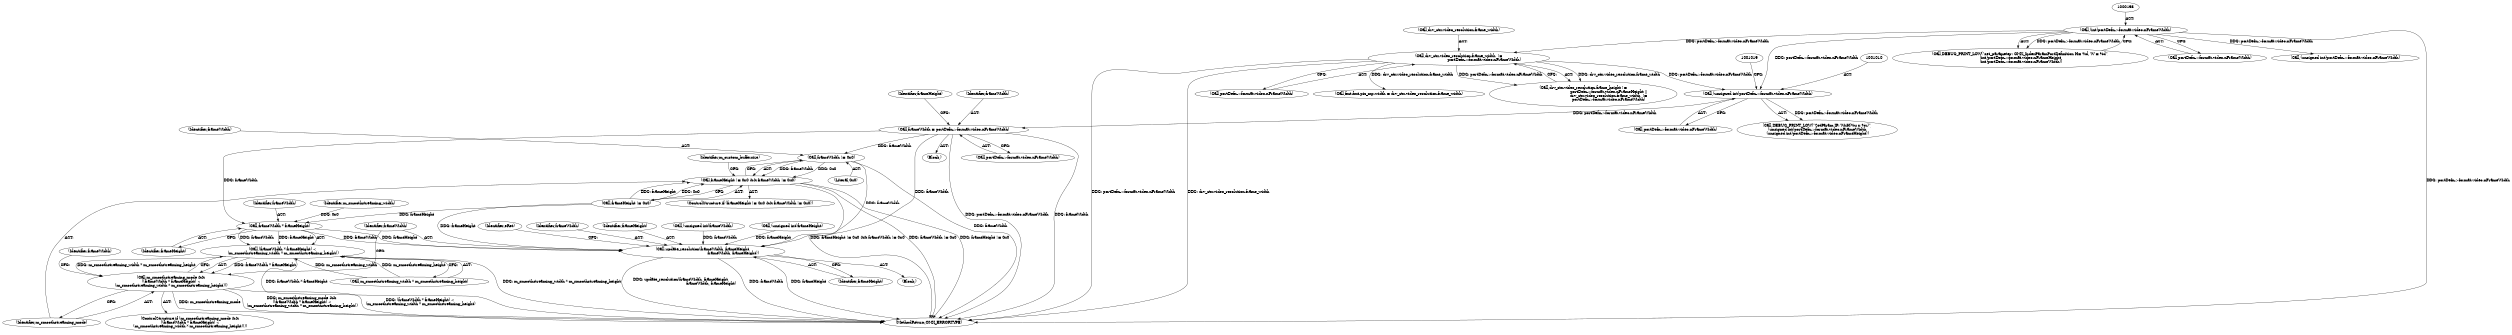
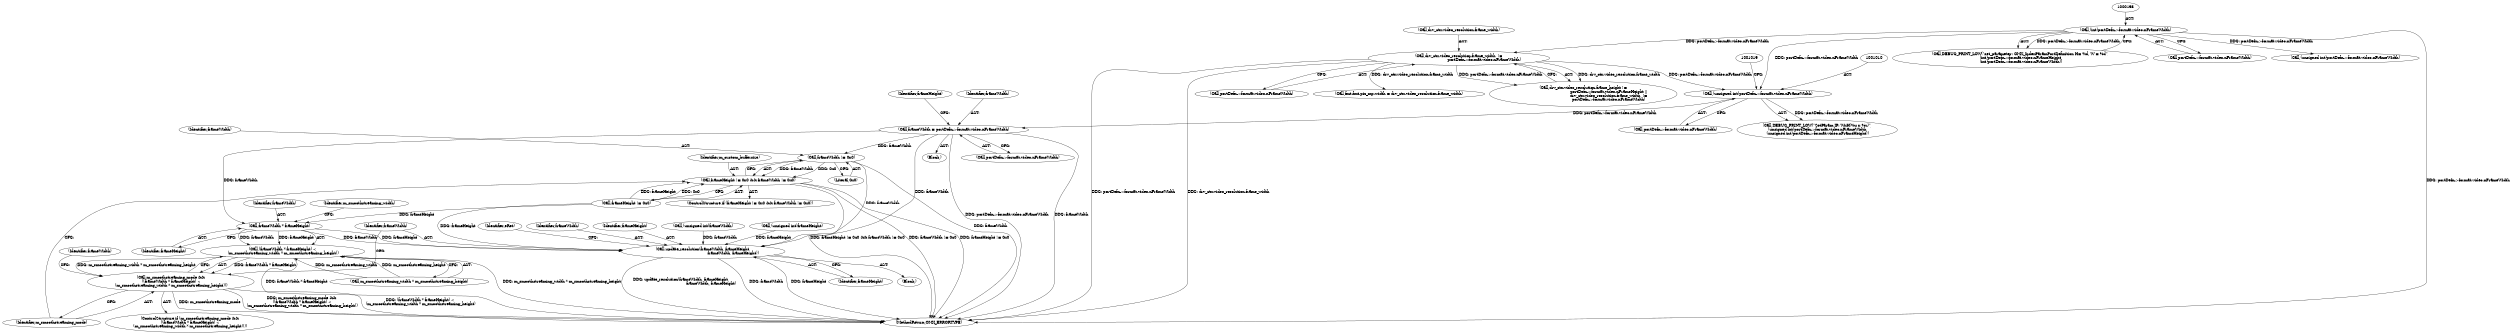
edge "(Call,frameWidth != 0x0)" -> "(Literal,0x0)": added, label "CFG:"
edge "(Identifier,m_custom_buffersize)" -> "(Call,frameHeight != 0x0 && frameWidth != 0x0)": label "CFG: " -> "AST: "
edge "(Identifier,m_smoothstreaming_width)" -> "(Call,frameWidth * frameHeight)": label "DDG: 0x0" -> "CFG: "
edge "(Identifier,m_smoothstreaming_mode)" -> "(Call,frameHeight != 0x0 && frameWidth != 0x0)": label "AST: " -> "CFG: "
